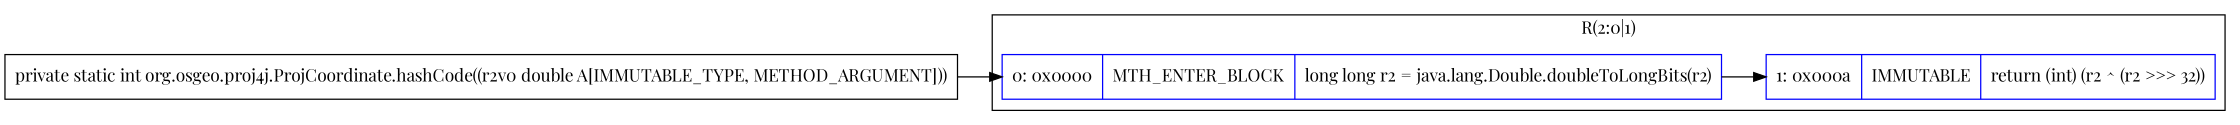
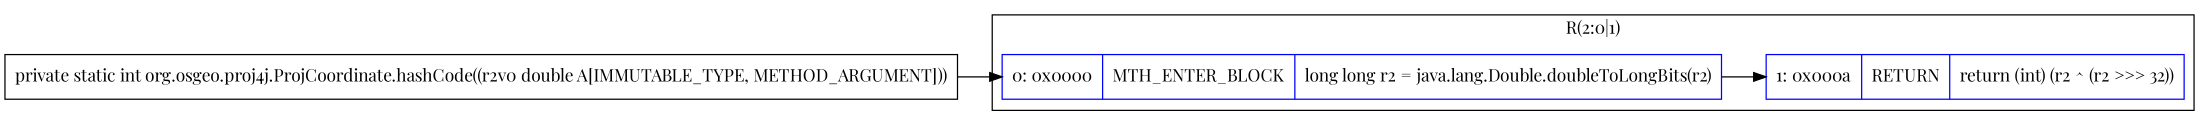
node "1: 0x000a": text "IMMUTABLE" -> "RETURN"
